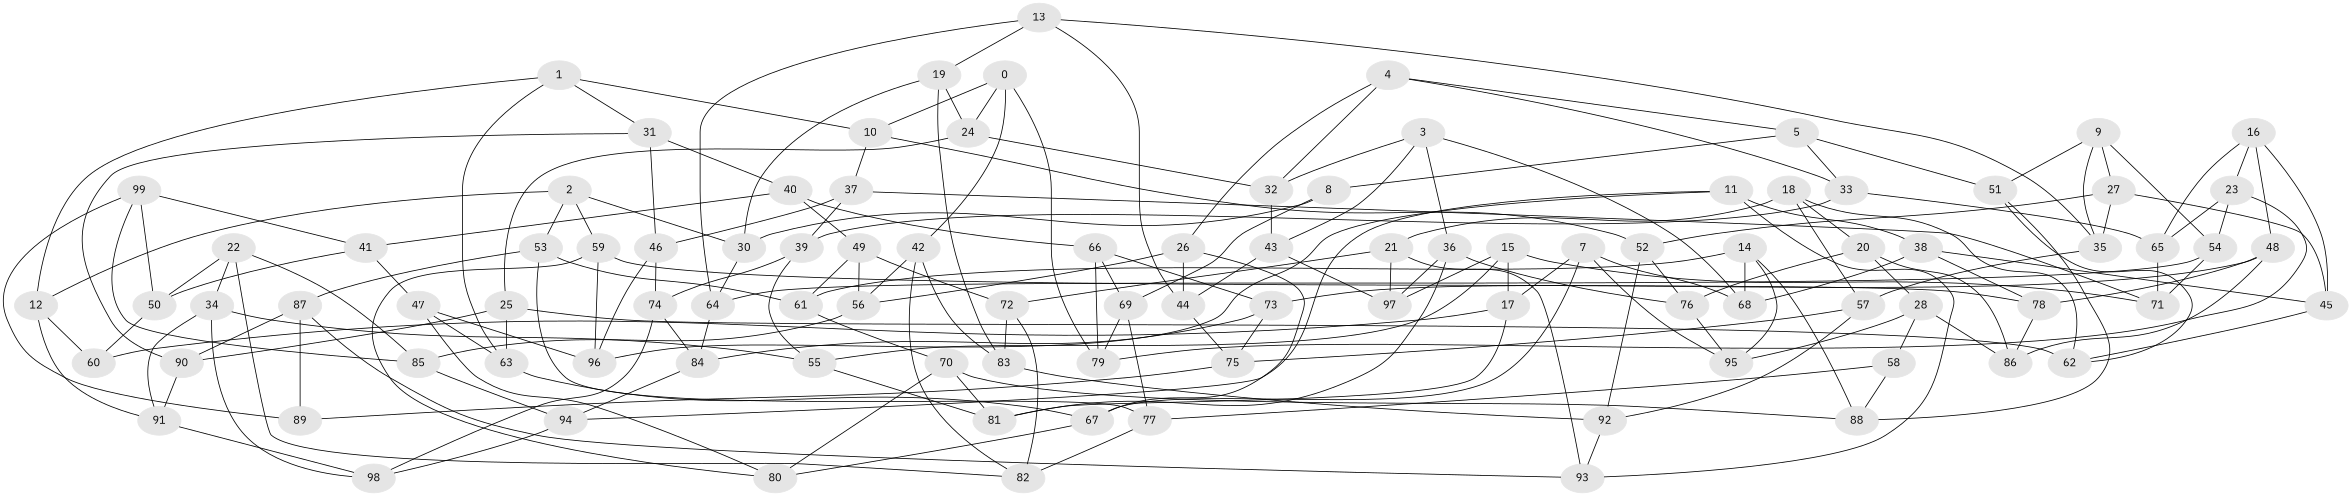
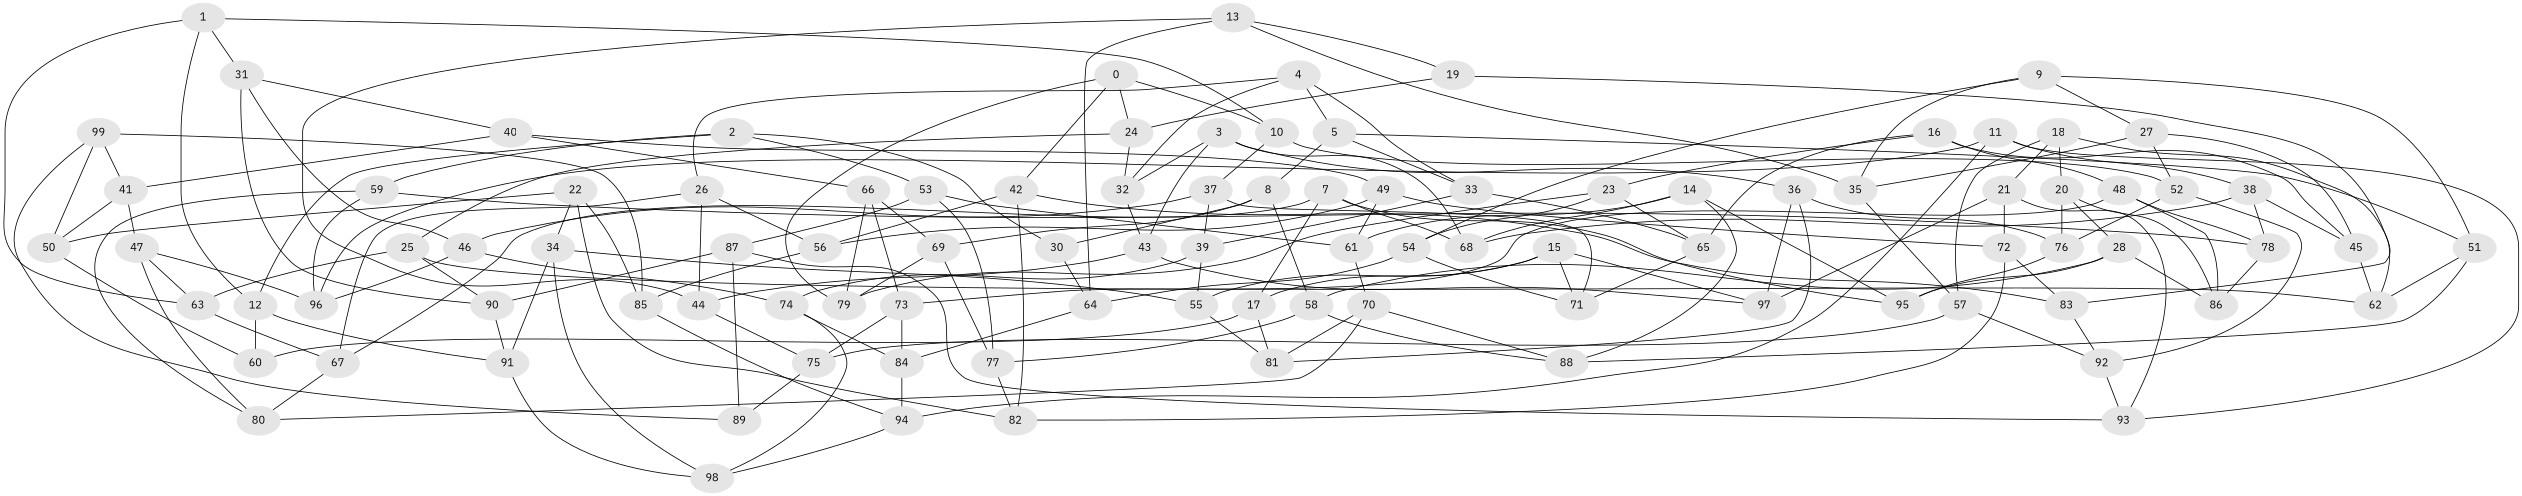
edge "19" -- "30": removed
edge "8" -- "58": added
